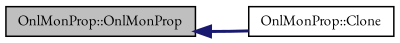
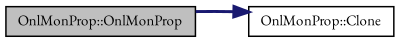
edge "OnlMonProp::Clone" -> "OnlMonProp::OnlMonProp": reversed
